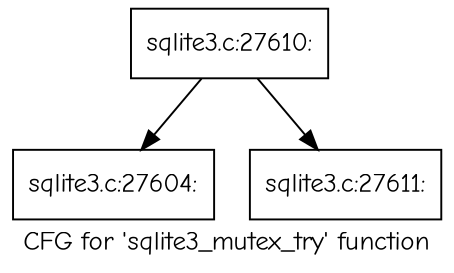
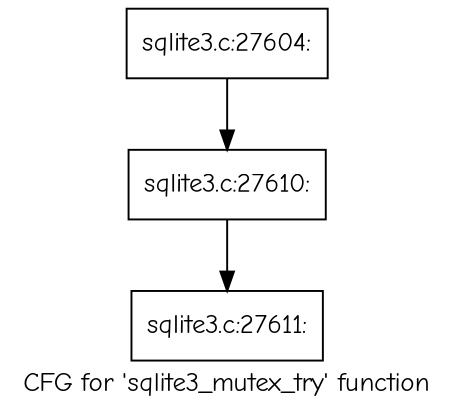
edge "sqlite3.c:27610:" -> "sqlite3.c:27604:": reversed
